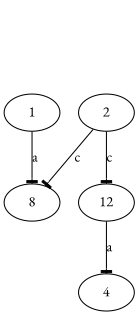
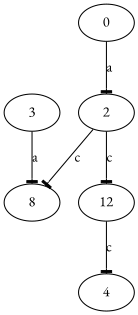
node "0": added
node "1": label "1" -> "3"
edge "12" -> "4": label "a" -> "c"
